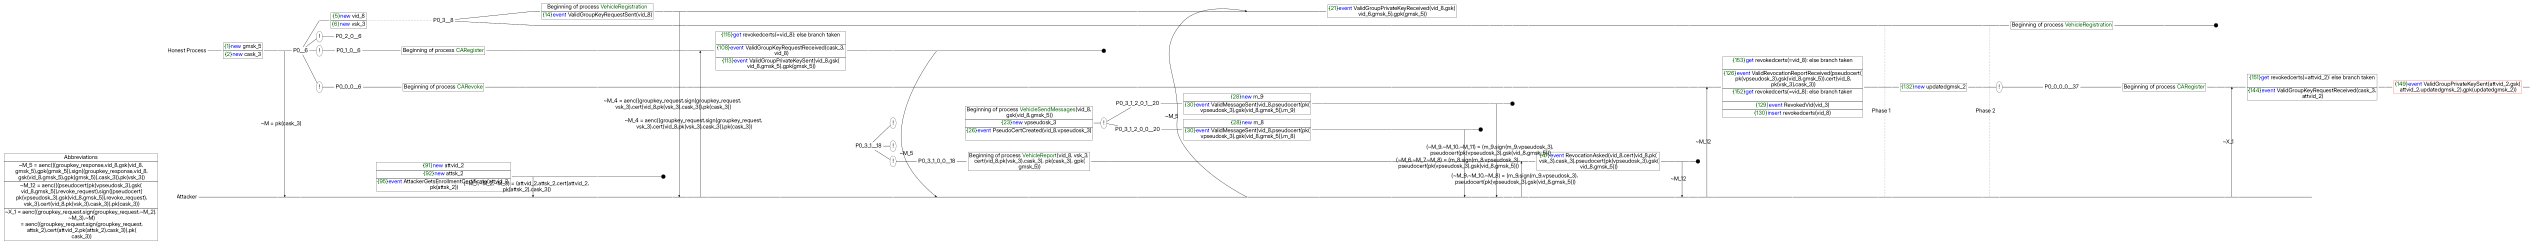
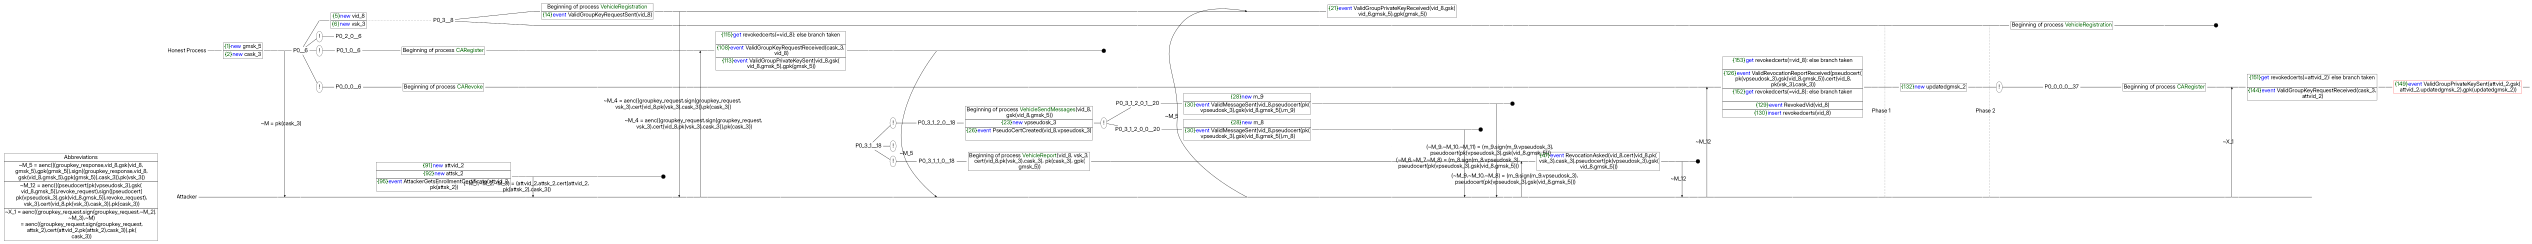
node "{153}": text "RevokedVid(vid_3)" -> "RevokedVid(vid_8)"
node "P0_3_1_2_0__18": added
node "P0_3_1_0_0__18": label "P0_3_1_0_0__18" -> "P0_3_1_1_0__18"
